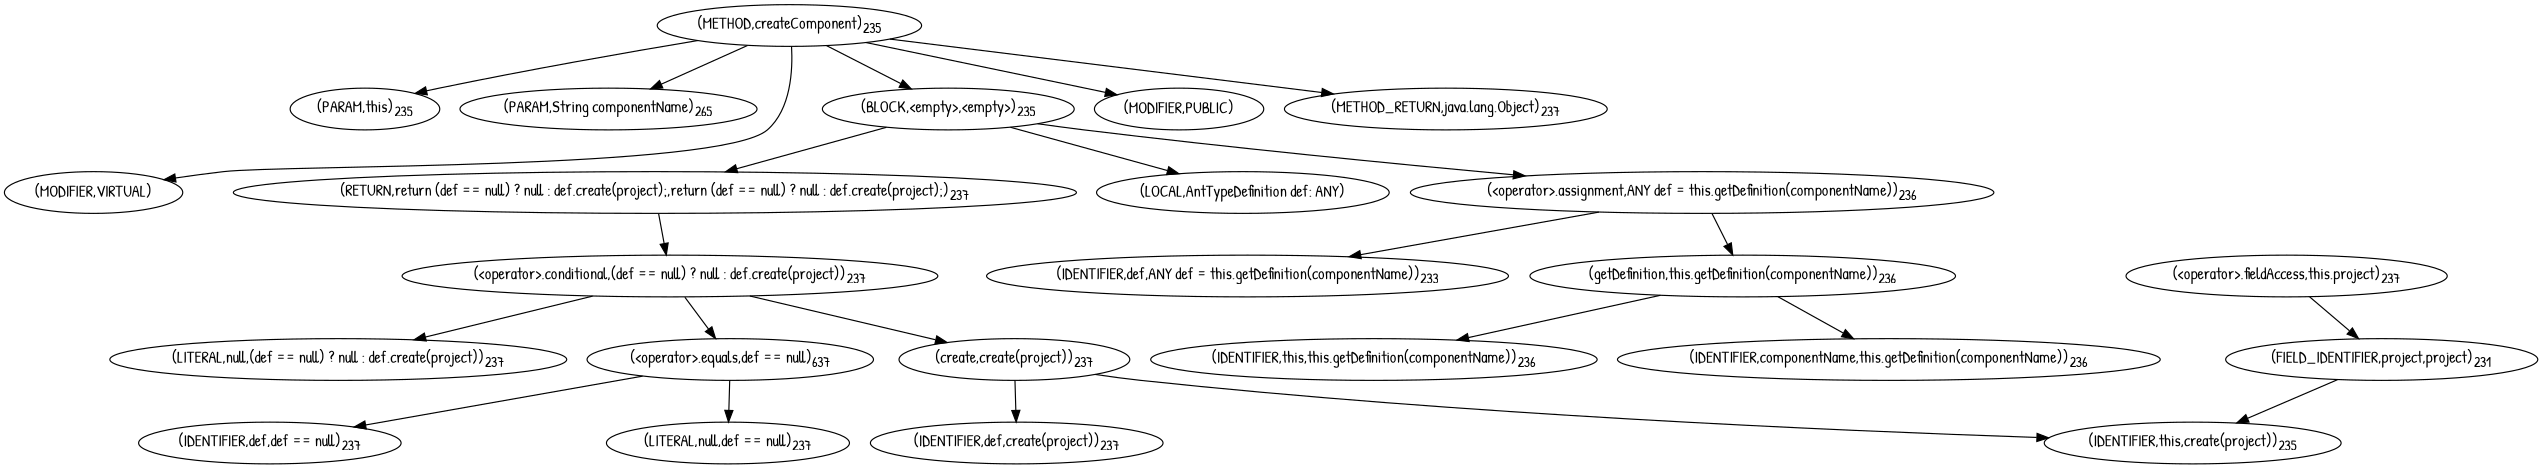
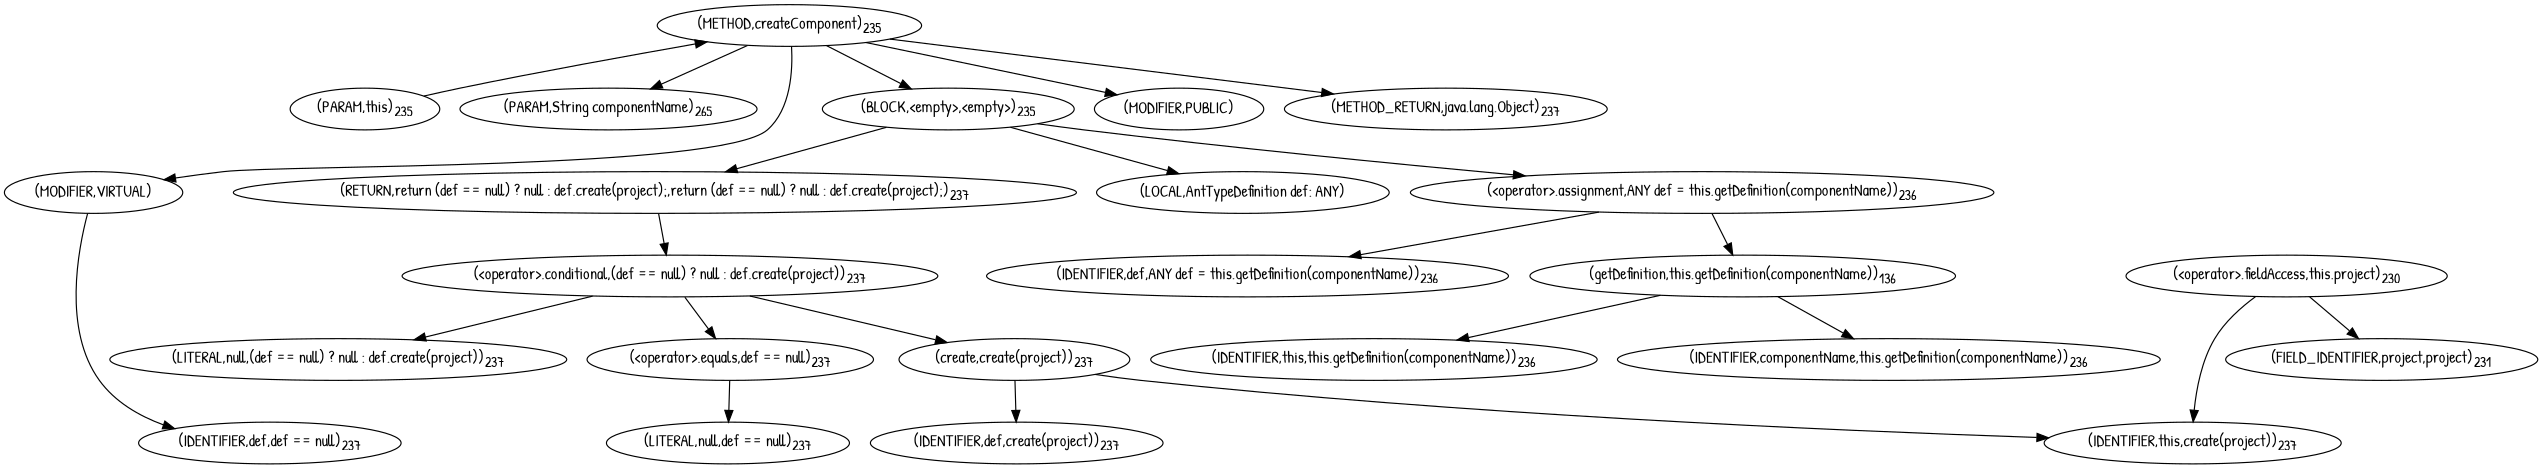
edge "(METHOD,createComponent)" -> "(PARAM,this)": reversed
node "(IDENTIFIER,def,ANY def = this.getDefinition(componentName))": text "233" -> "236"
node "(getDefinition,this.getDefinition(componentName))": text "236" -> "136"
node "(<operator>.fieldAccess,this.project)": text "237" -> "230"
node "(<operator>.equals,def == null)": text "637" -> "237"
edge "(FIELD_IDENTIFIER,project,project)" -> "(IDENTIFIER,this,create(project))": now "(<operator>.fieldAccess,this.project)" -> "(IDENTIFIER,this,create(project))"
edge "(<operator>.equals,def == null)" -> "(IDENTIFIER,def,def == null)": now "(MODIFIER,VIRTUAL)" -> "(IDENTIFIER,def,def == null)"
node "(IDENTIFIER,this,create(project))": text "235" -> "237"
